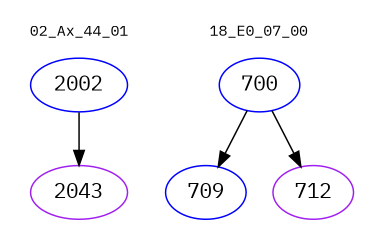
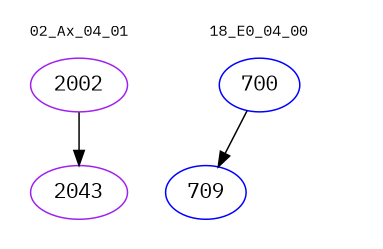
cluster "02_Ax_44_01": label "02_Ax_44_01" -> "02_Ax_04_01"
cluster "18_E0_07_00": label "18_E0_07_00" -> "18_E0_04_00"
node "2002": color blue -> purple
node "712": removed
